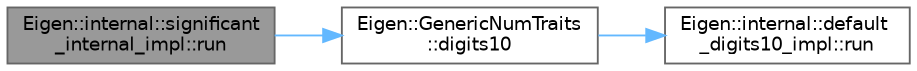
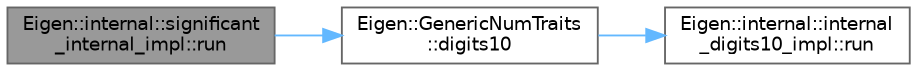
node "Eigen::internal::default _digits10_impl::run": label "Eigen::internal::default _digits10_impl::run" -> "Eigen::internal::internal _digits10_impl::run"
